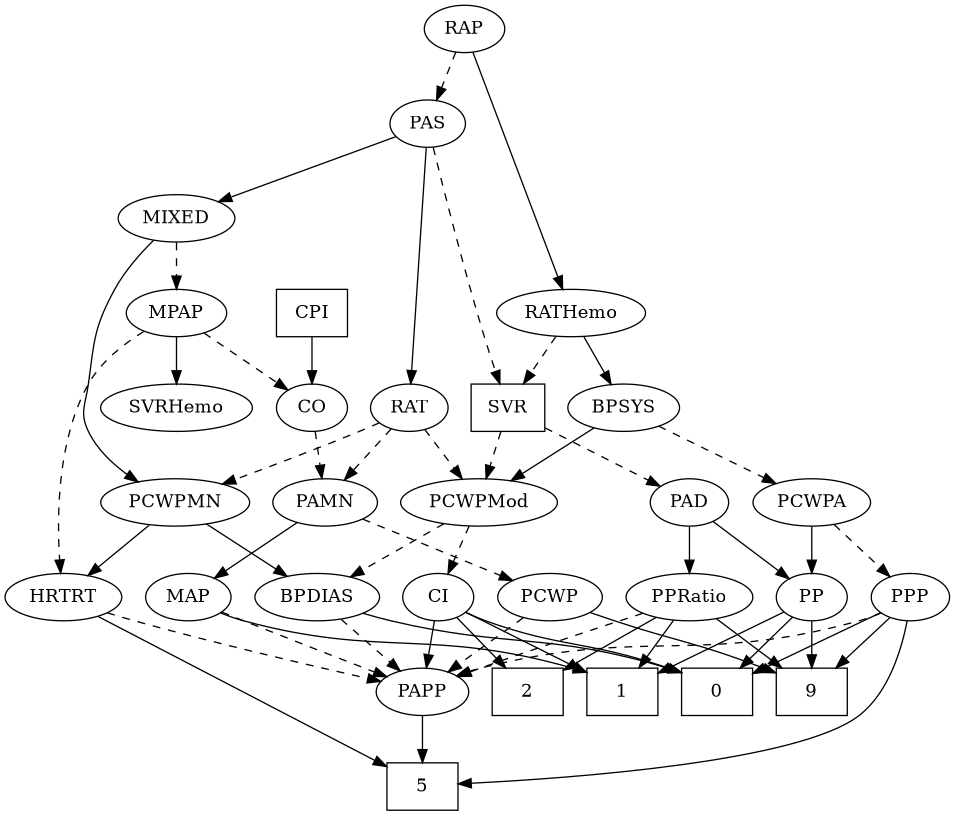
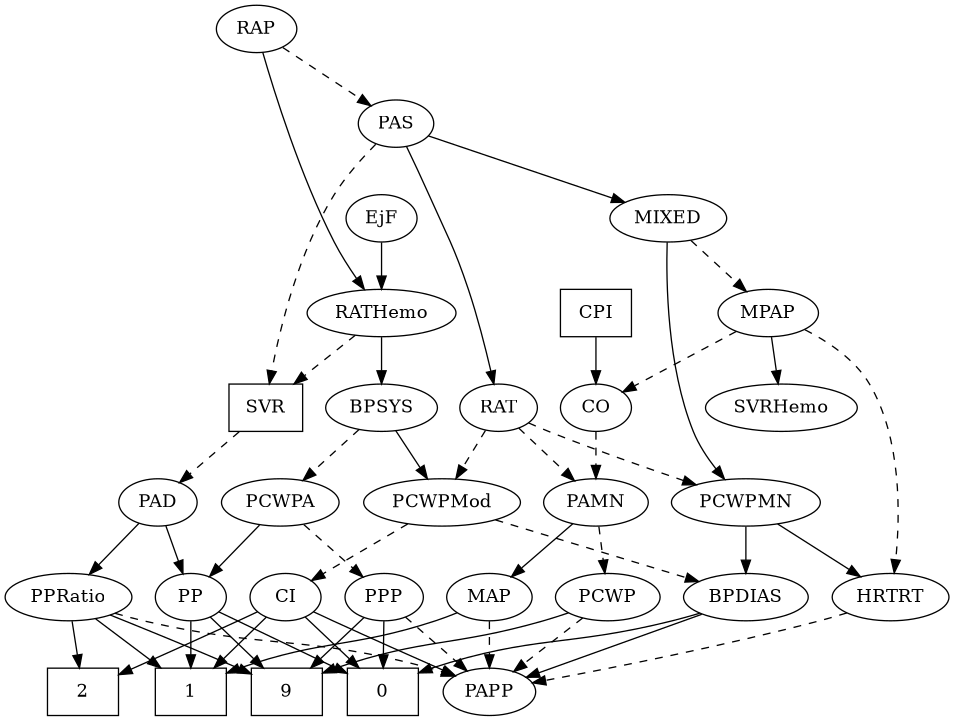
node "EjF": added
edge "SVR" -> "PCWPMod": removed
edge "BPDIAS" -> "PAPP": style dashed -> solid
node "5": removed
